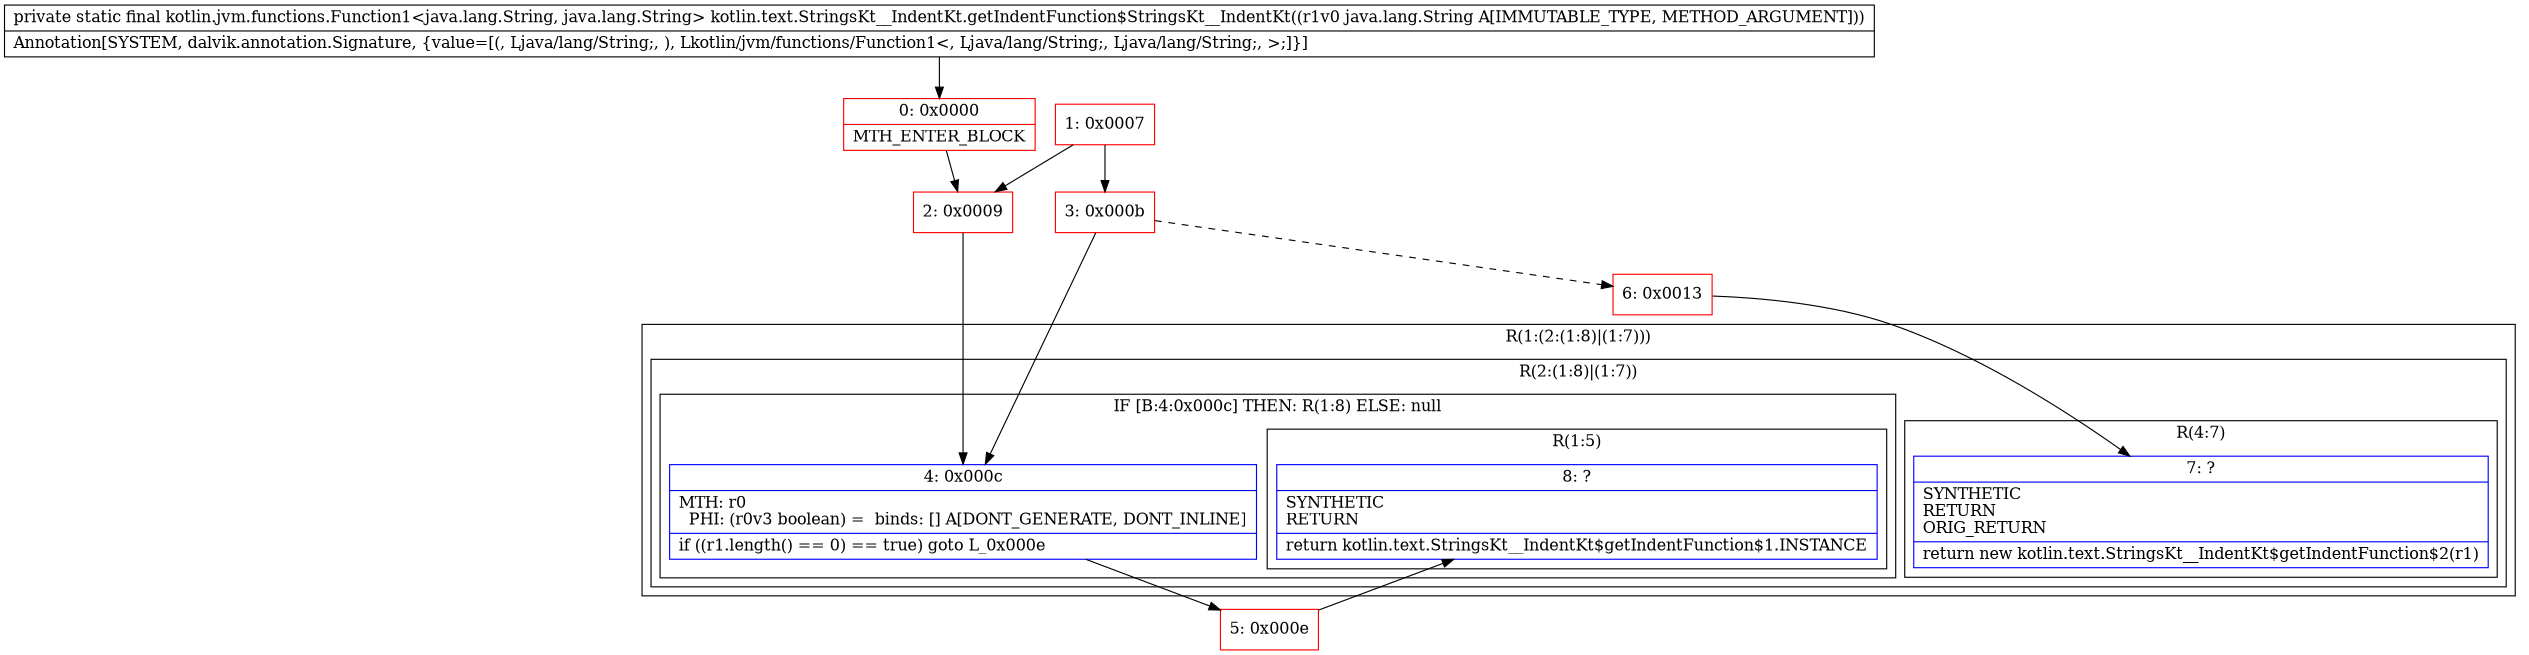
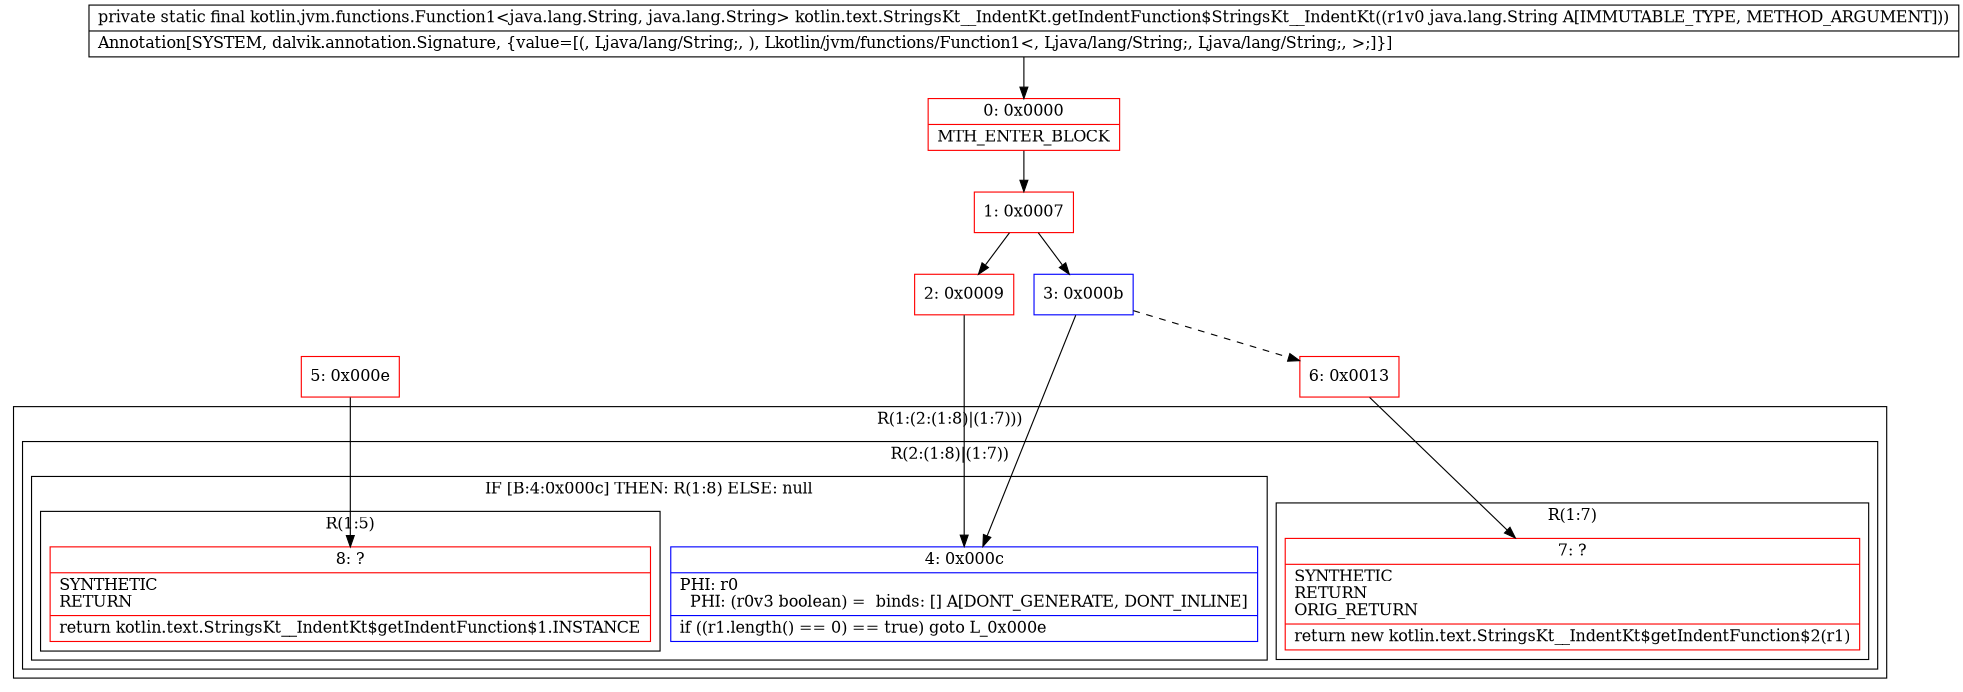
edge "0: 0x0000" -> "2: 0x0009": now "0: 0x0000" -> "1: 0x0007"
node "3: 0x000b": color red -> blue
cluster "R(4:7)": label "R(4:7)" -> "R(1:7)"
node "4: 0x000c": text "MTH: r0" -> "PHI: r0"
node "8: ?": color blue -> red
node "7: ?": color blue -> red
edge "4: 0x000c" -> "5: 0x000e": removed
